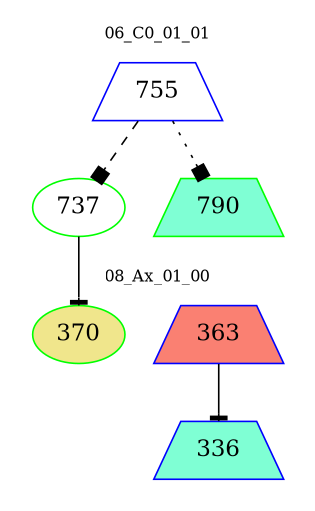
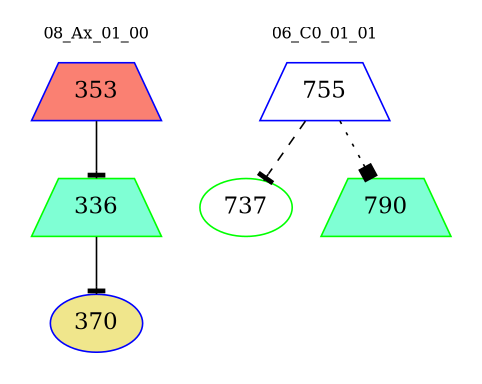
edge "755" -> "737": arrowhead box -> tee
edge "737" -> "370": now "336" -> "370"
node "370": color green -> blue
node "363": label "363" -> "353"
node "336": color blue -> green
